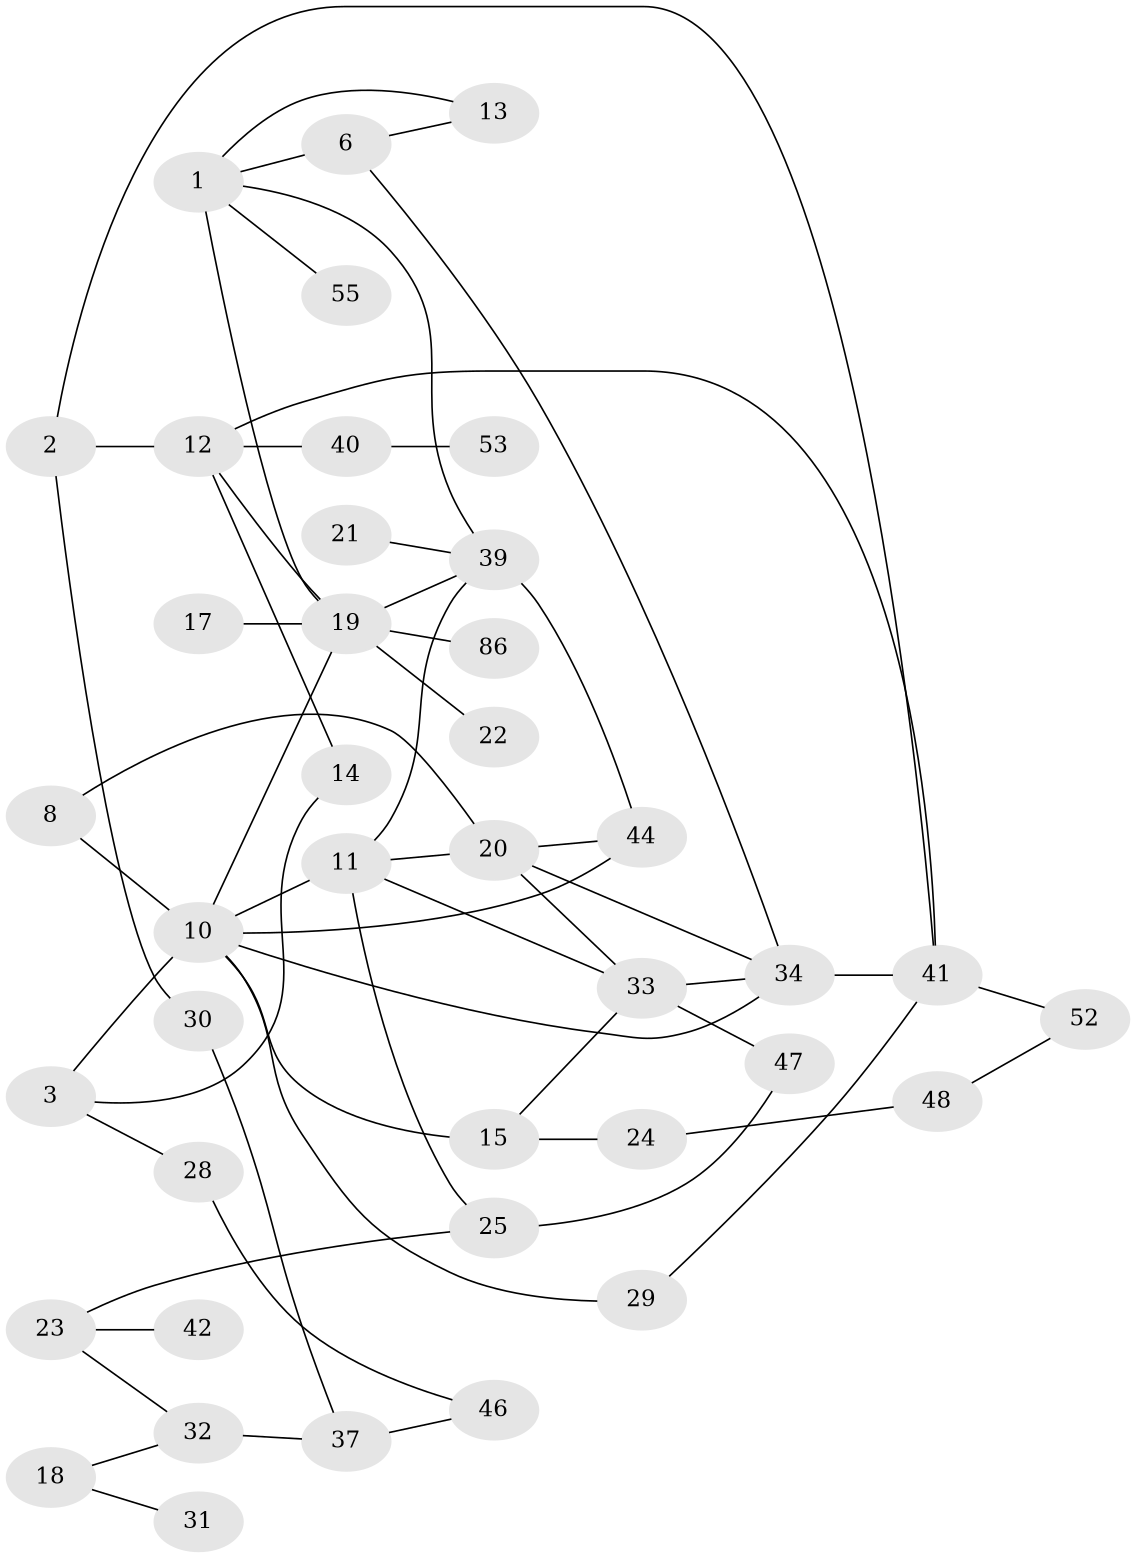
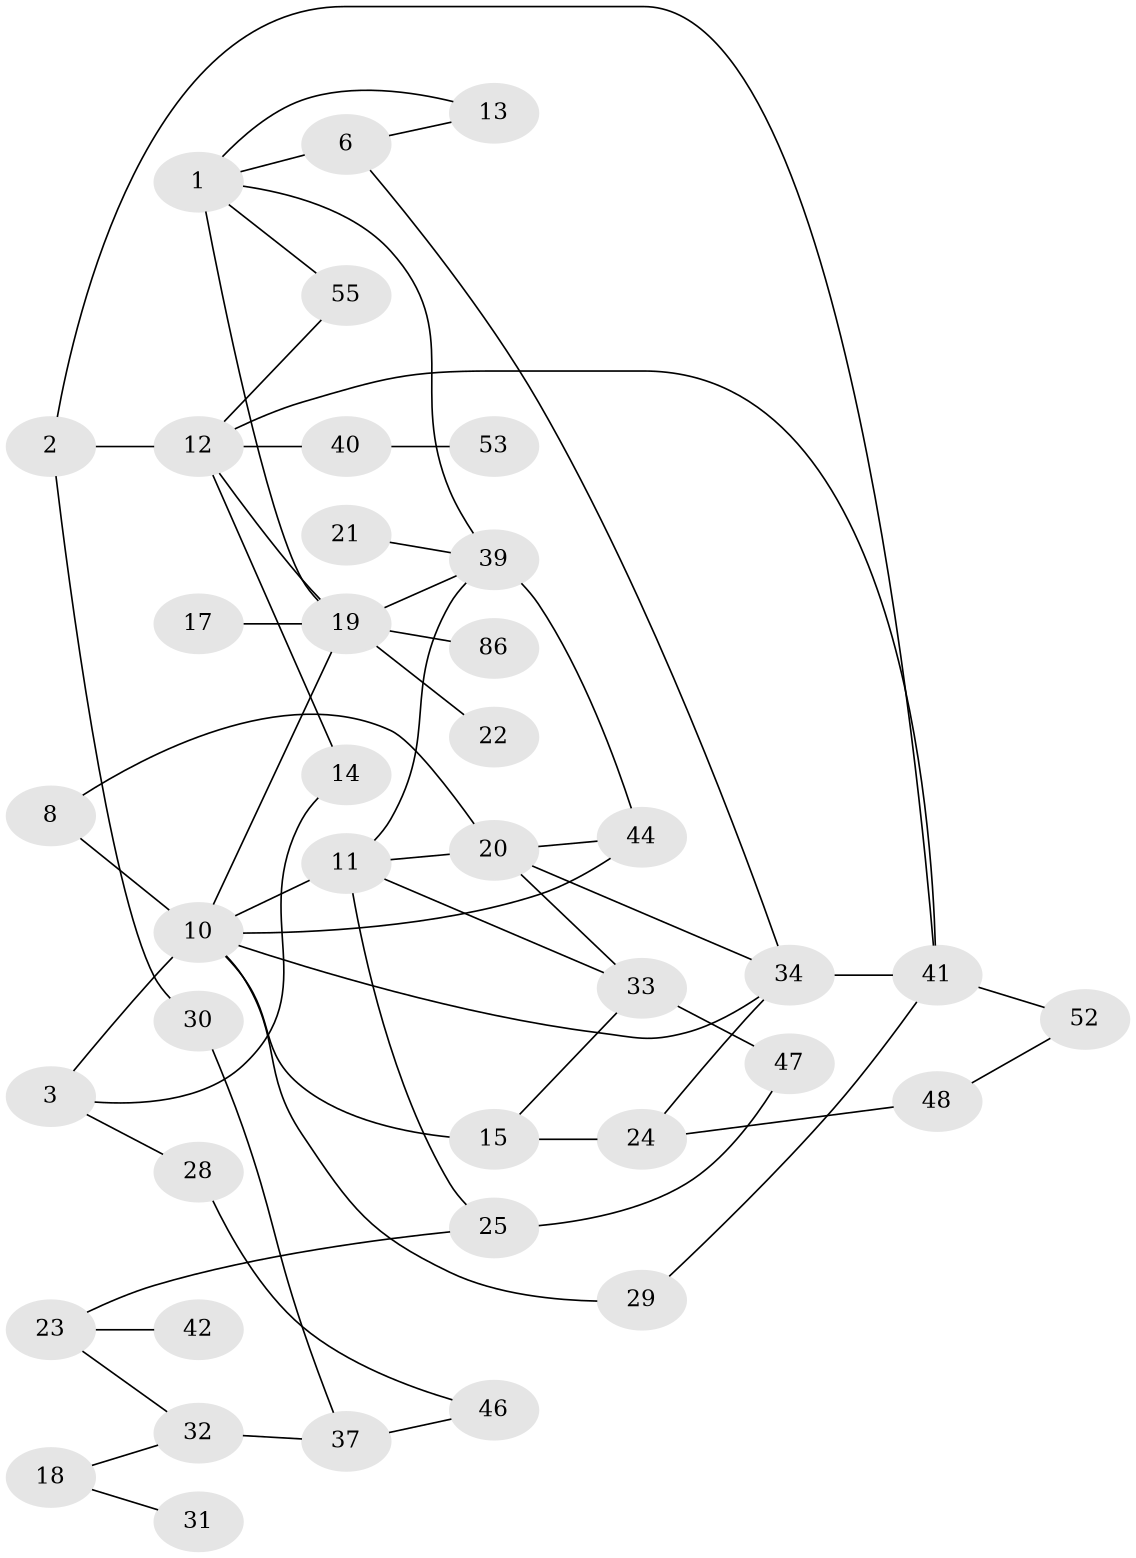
edge "55" -- "12": added
edge "34" -- "33": now "34" -- "24"
